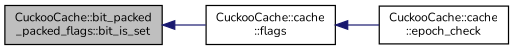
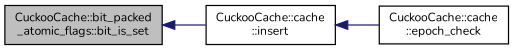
node "CuckooCache::bit_packed _packed_flags::bit_is_set": label "CuckooCache::bit_packed _packed_flags::bit_is_set" -> "CuckooCache::bit_packed _atomic_flags::bit_is_set"
node "CuckooCache::cache ::flags": label "CuckooCache::cache ::flags" -> "CuckooCache::cache ::insert"
